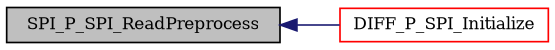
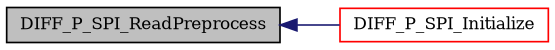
node "SPI_P_SPI_ReadPreprocess": label "SPI_P_SPI_ReadPreprocess" -> "DIFF_P_SPI_ReadPreprocess"
